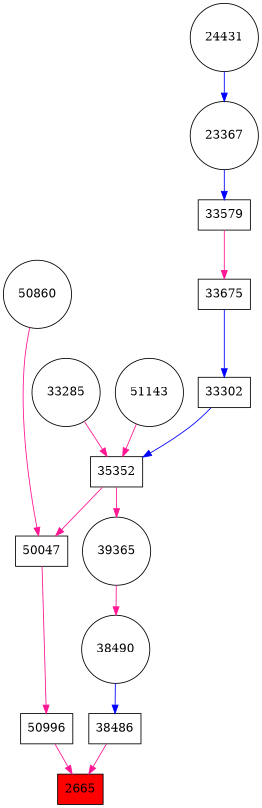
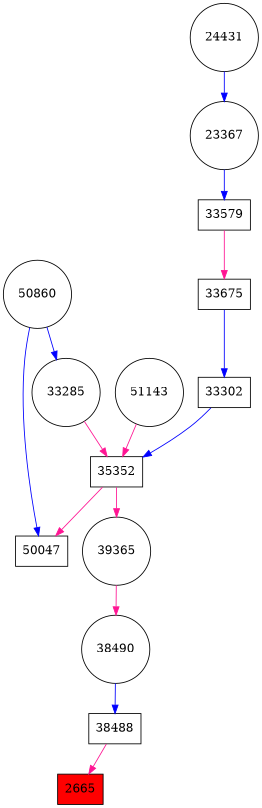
edge "50860" -> "33285": added
edge "50860" -> "50047": color deeppink -> blue
node "50996": removed
node "38486": label "38486" -> "38488"
